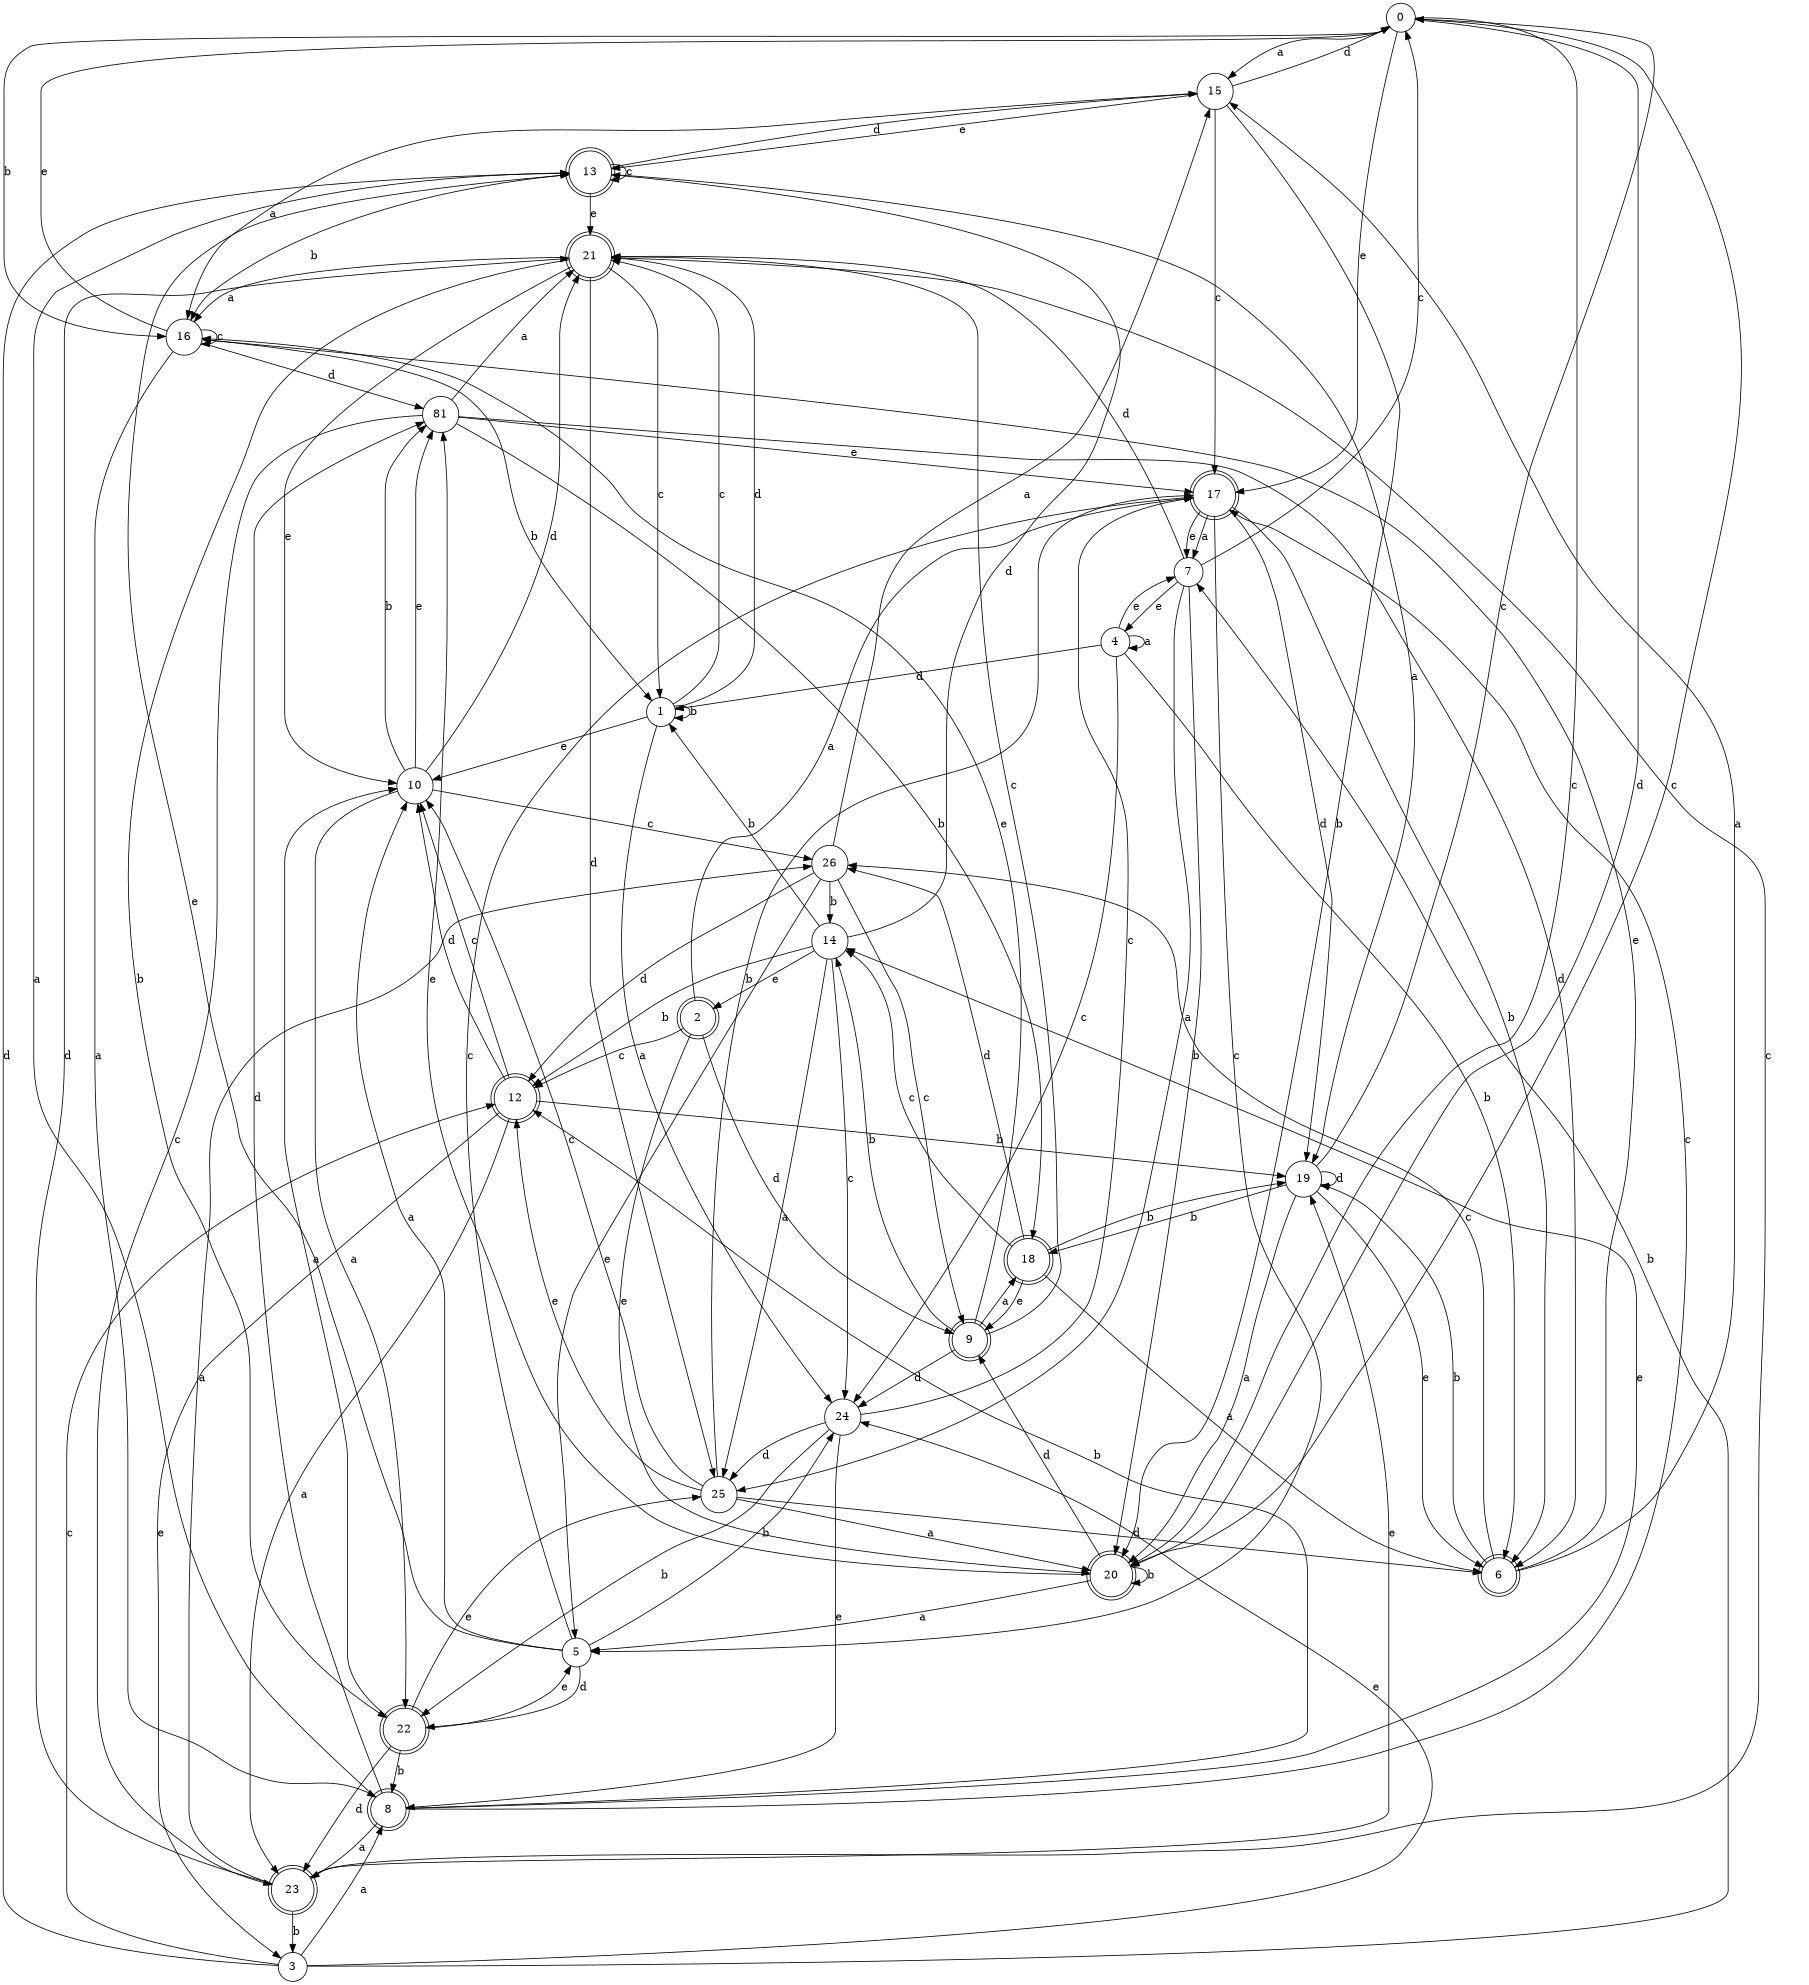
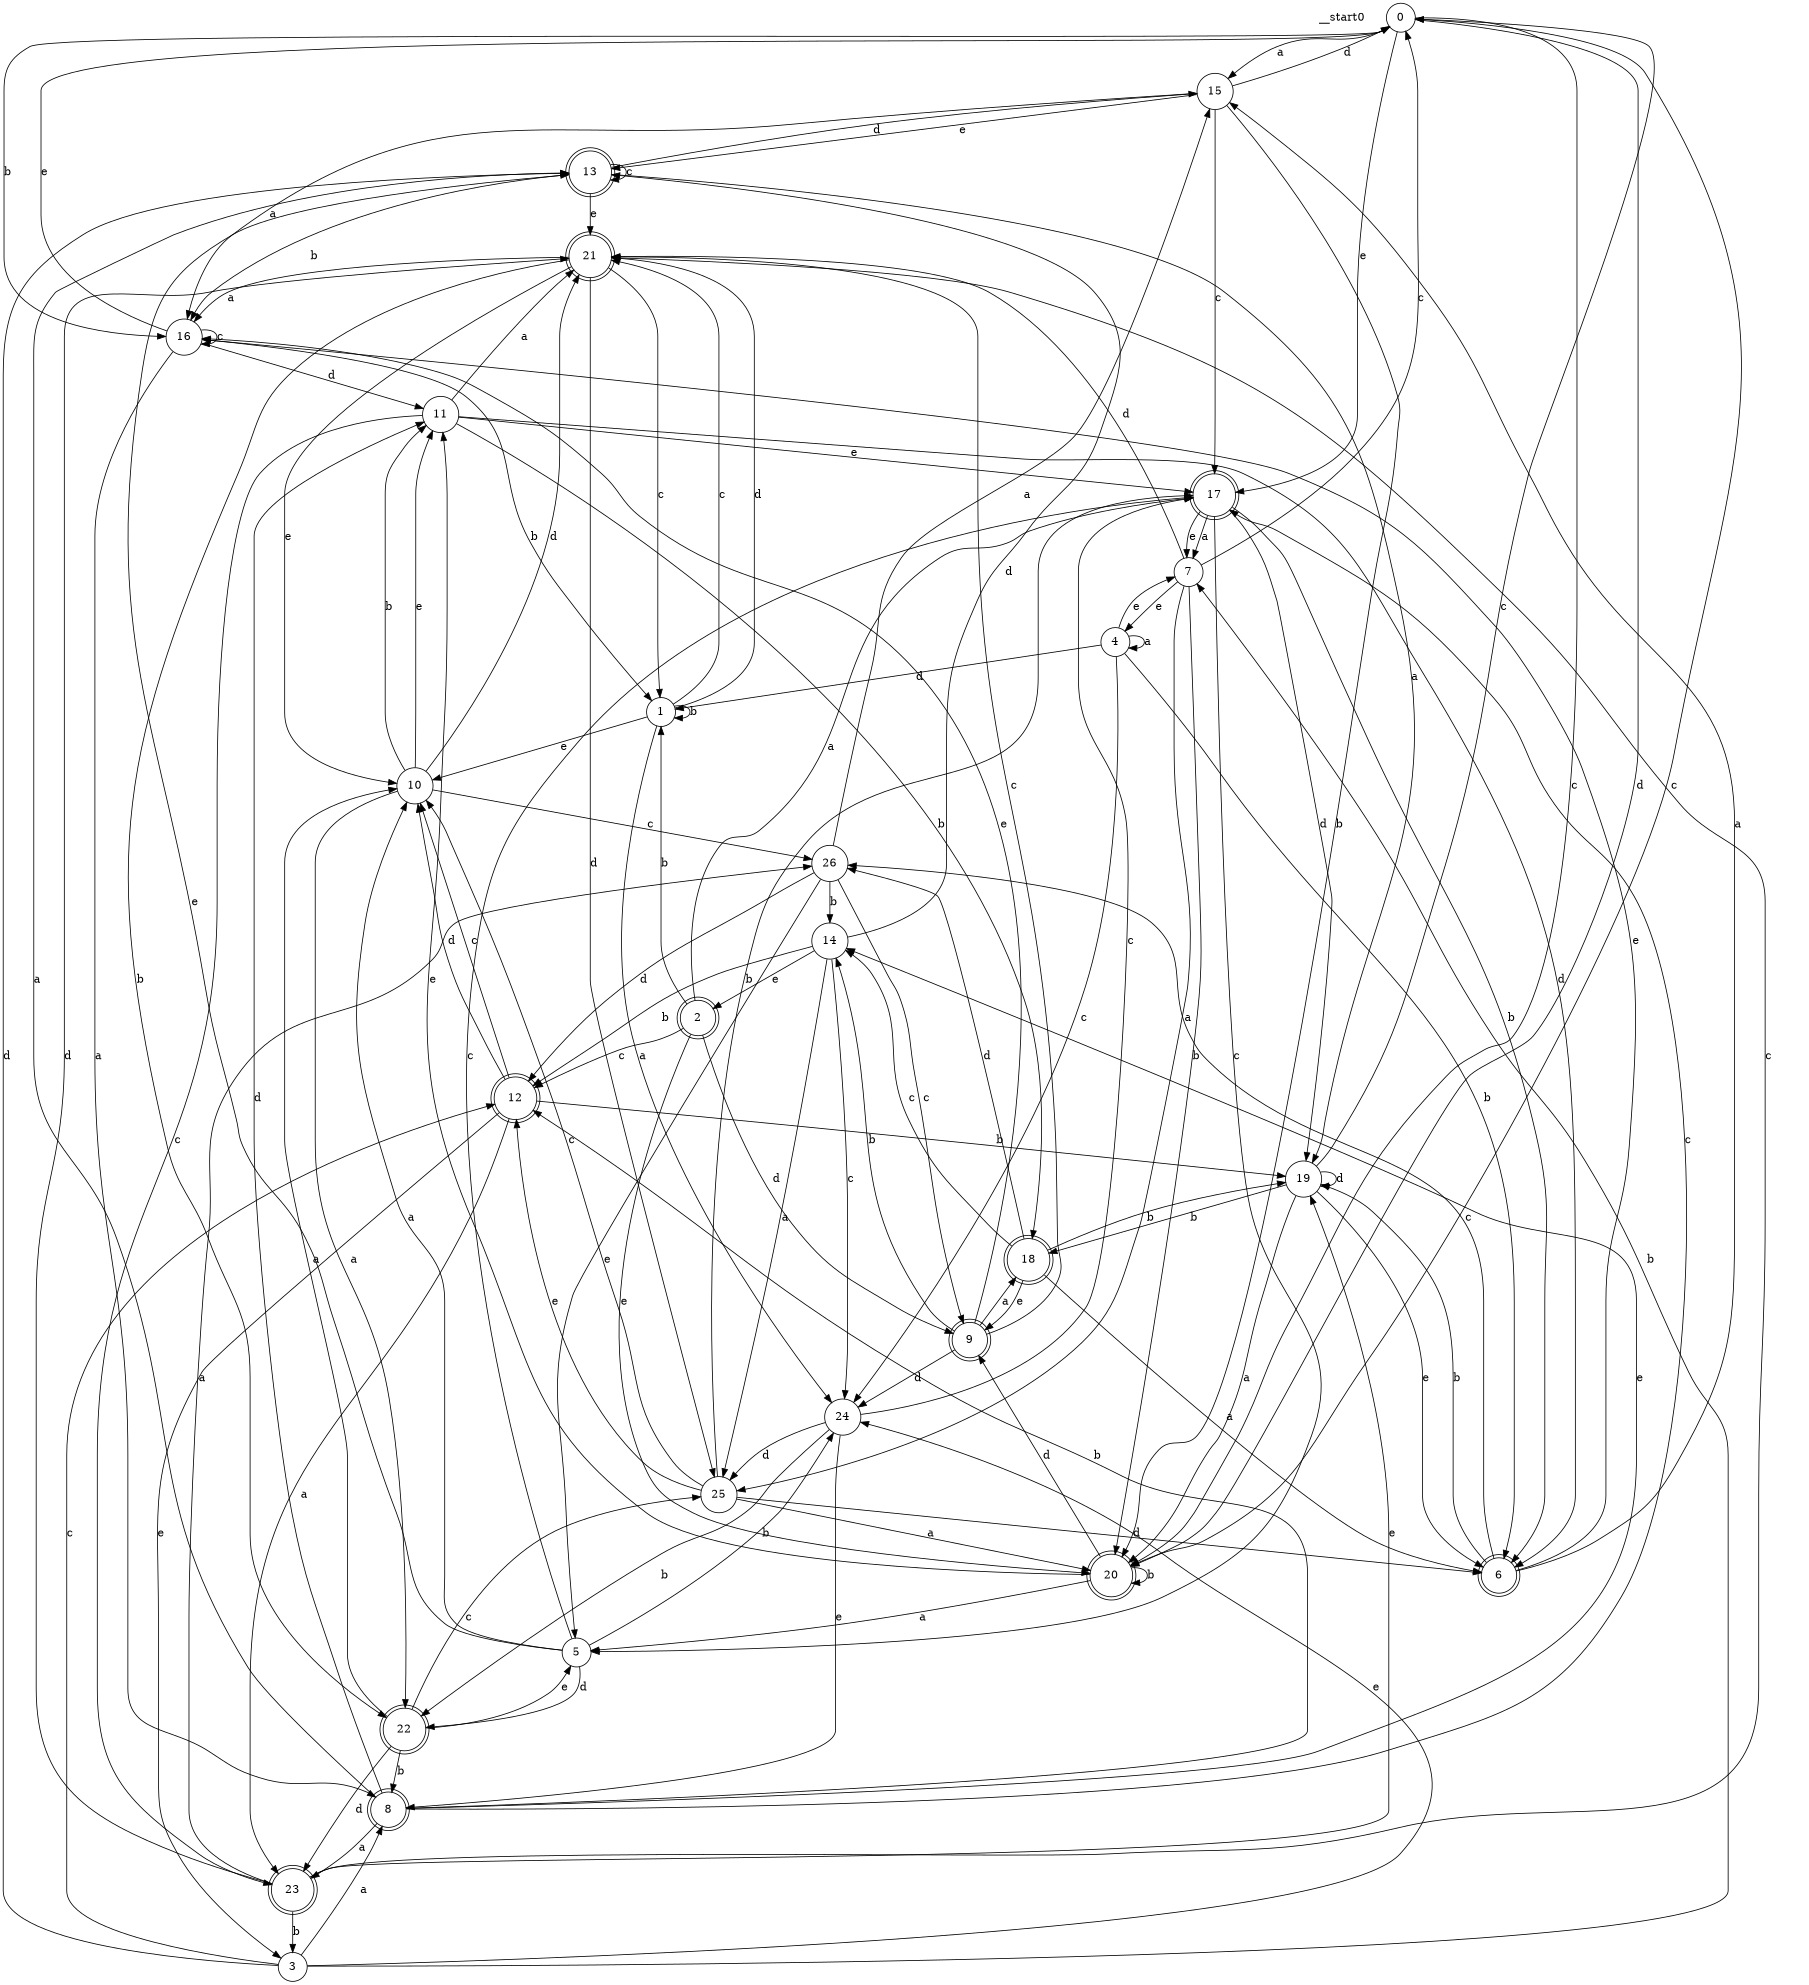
node "__start0": added
node "81": label "81" -> "11"
edge "14" -> "1": now "2" -> "1"
edge "22" -> "25": label "e" -> "c"
